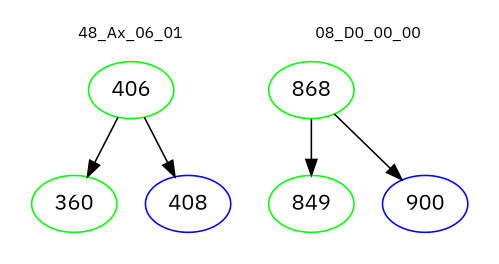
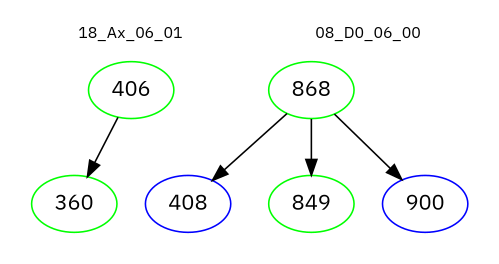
cluster "48_Ax_06_01": label "48_Ax_06_01" -> "18_Ax_06_01"
cluster "08_D0_00_00": label "08_D0_00_00" -> "08_D0_06_00"
edge "406" -> "408": now "868" -> "408"
